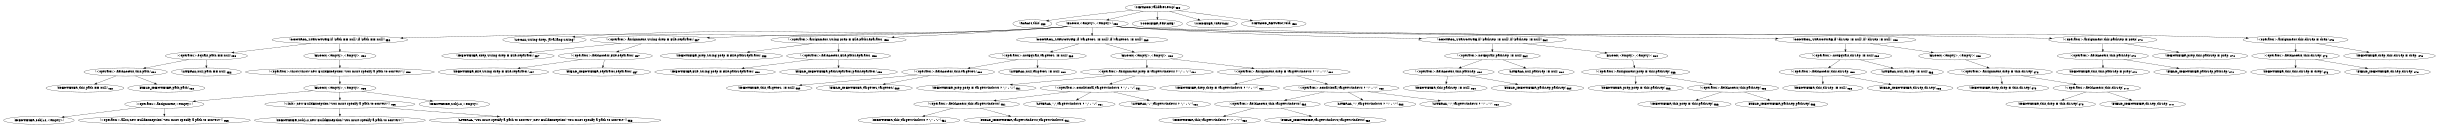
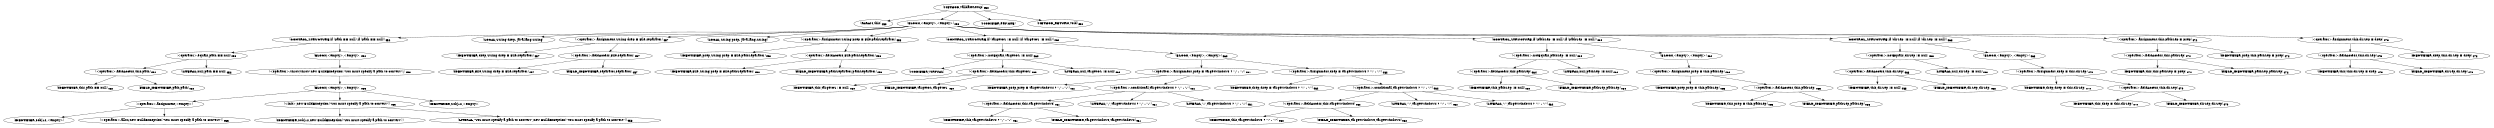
edge "(METHOD,validateSetup)" -> "(MODIFIER,VIRTUAL)": now "(<operator>.notEquals,targetOS != null)" -> "(MODIFIER,VIRTUAL)"
node "(LOCAL,String psep: java.lang.String)": added
